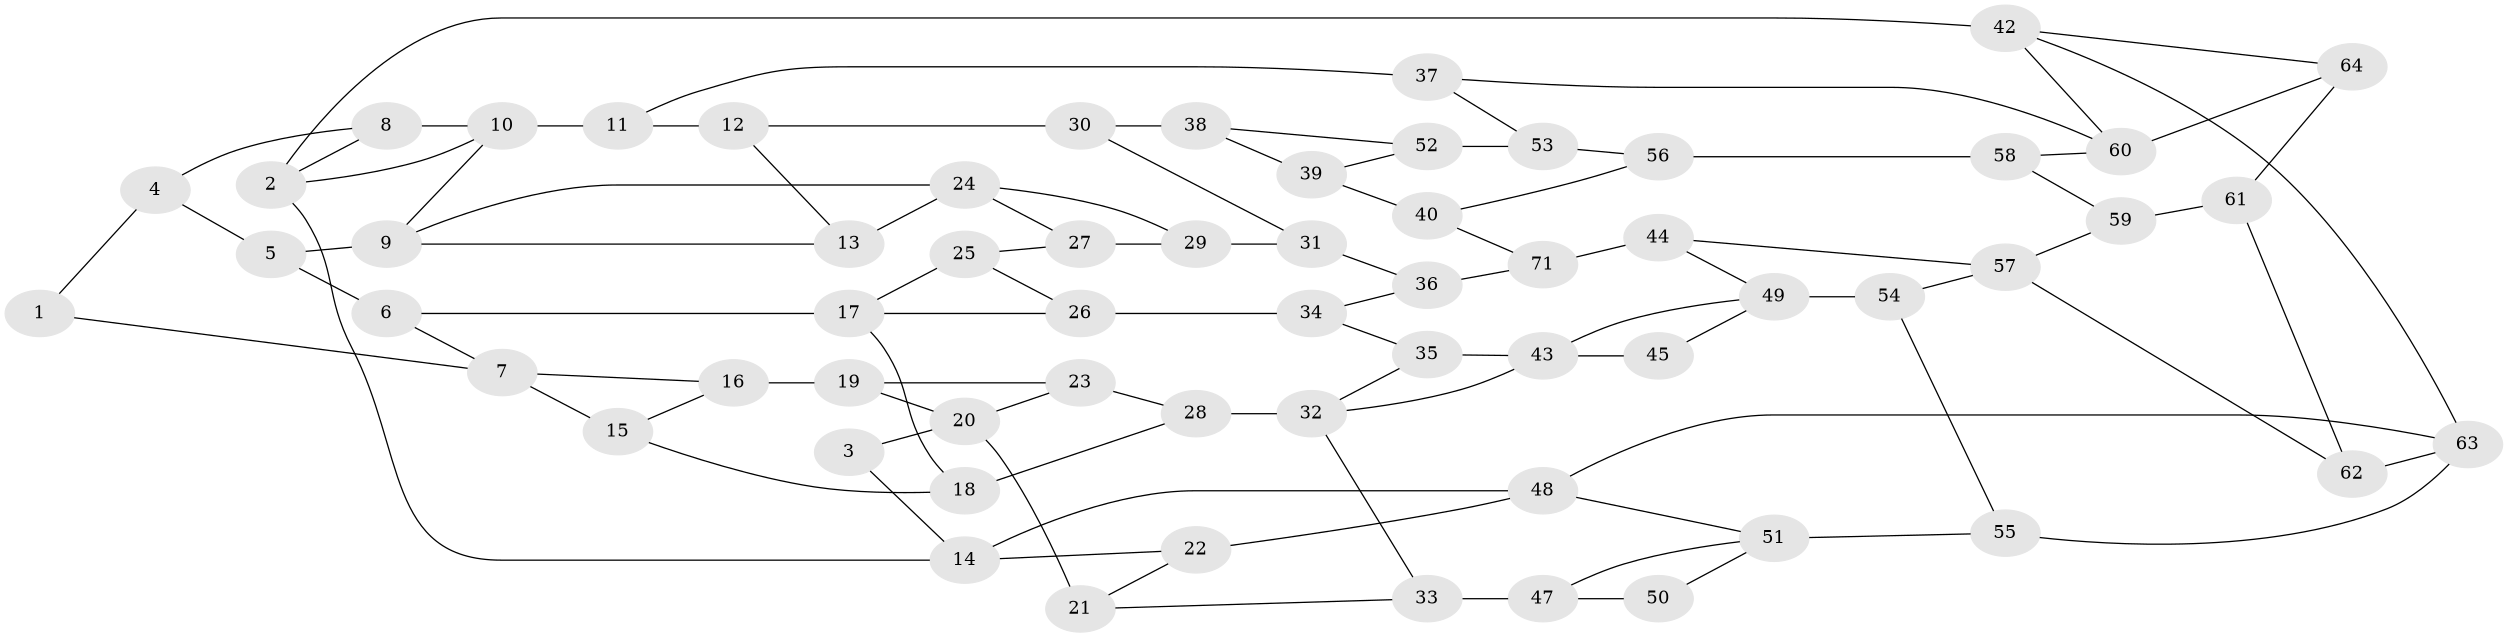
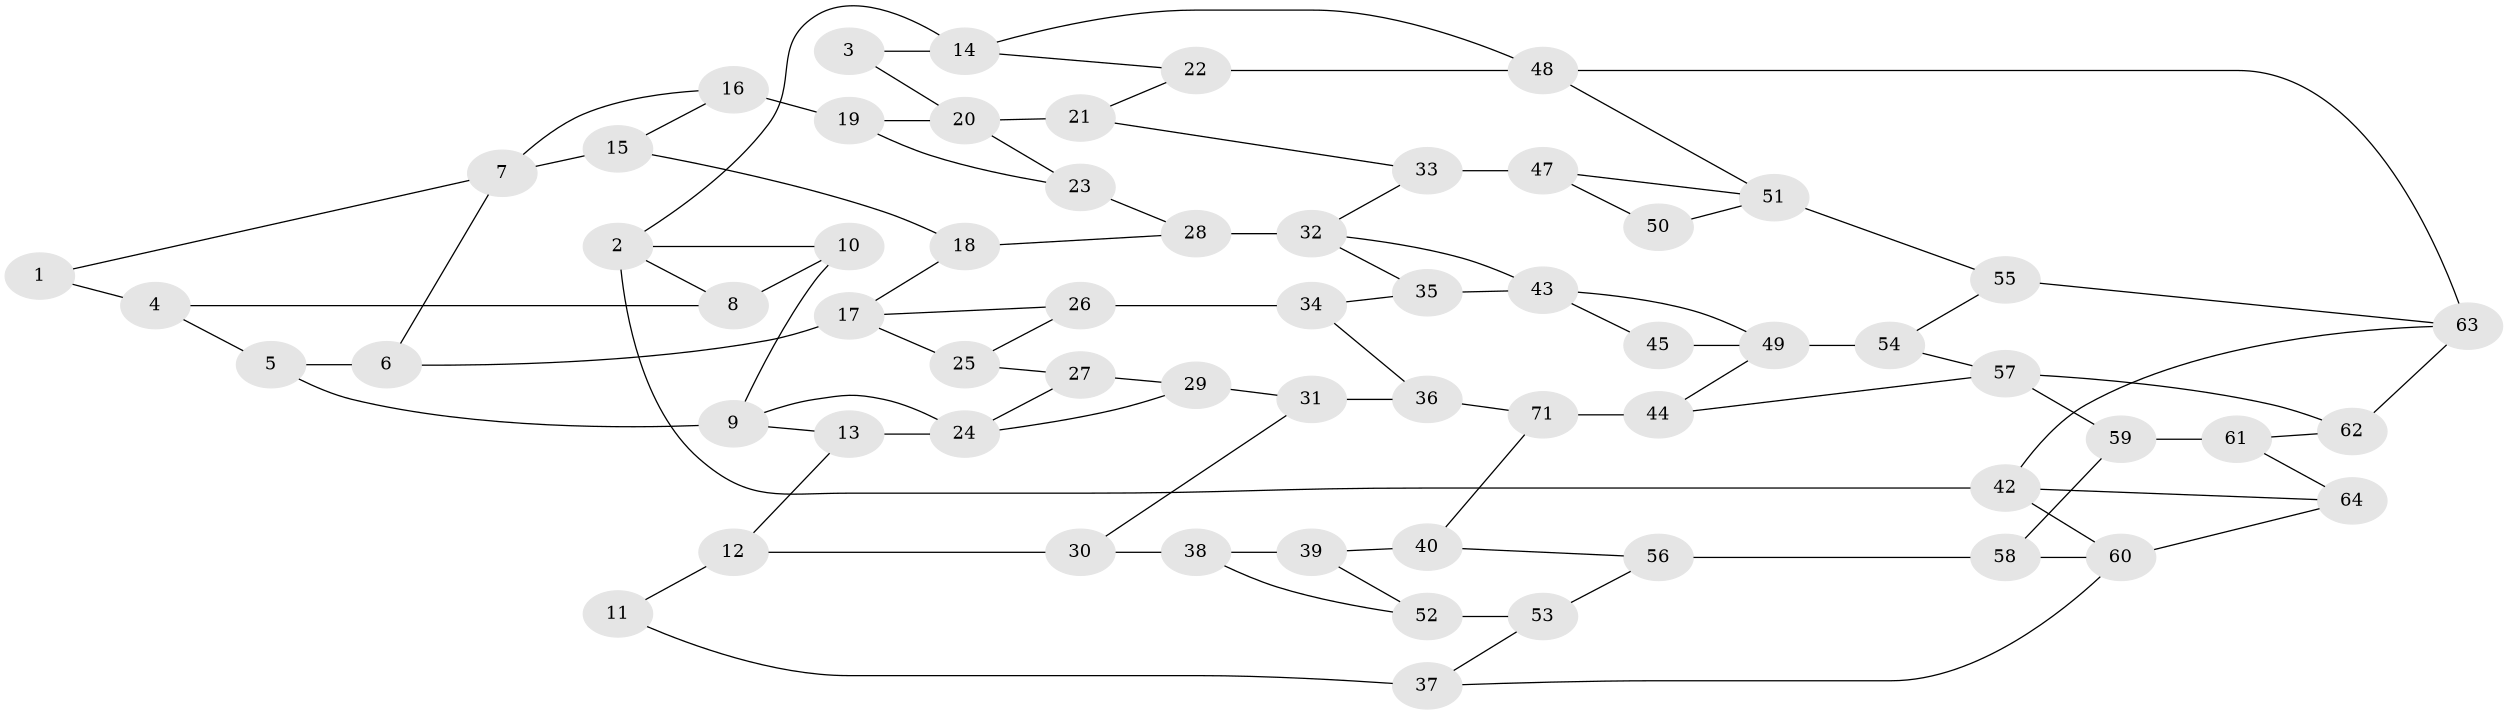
edge "10" -- "11": removed
